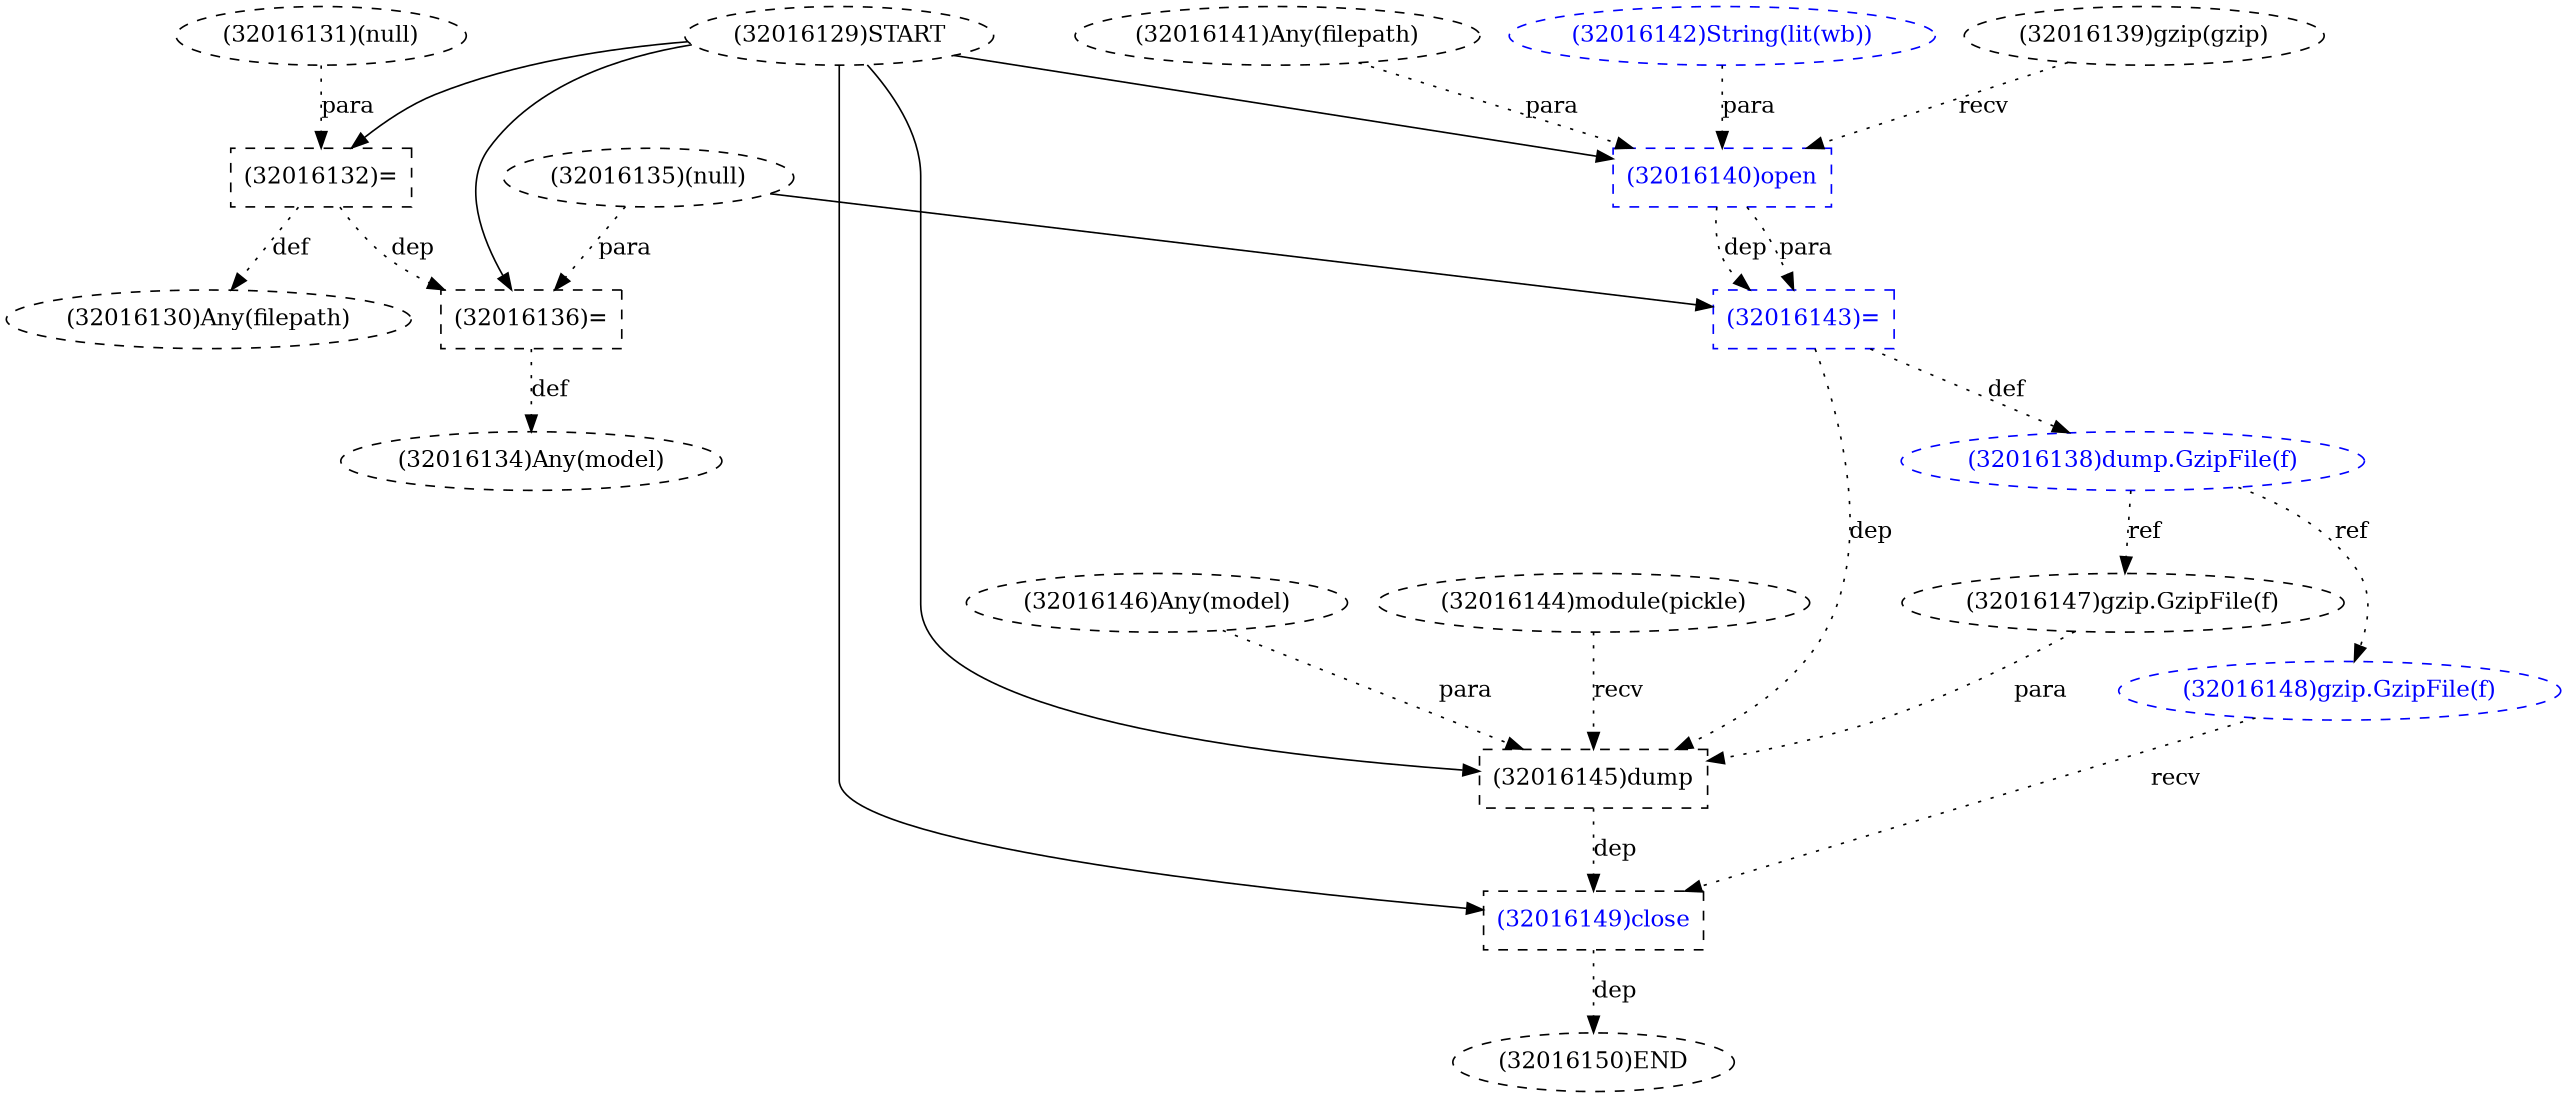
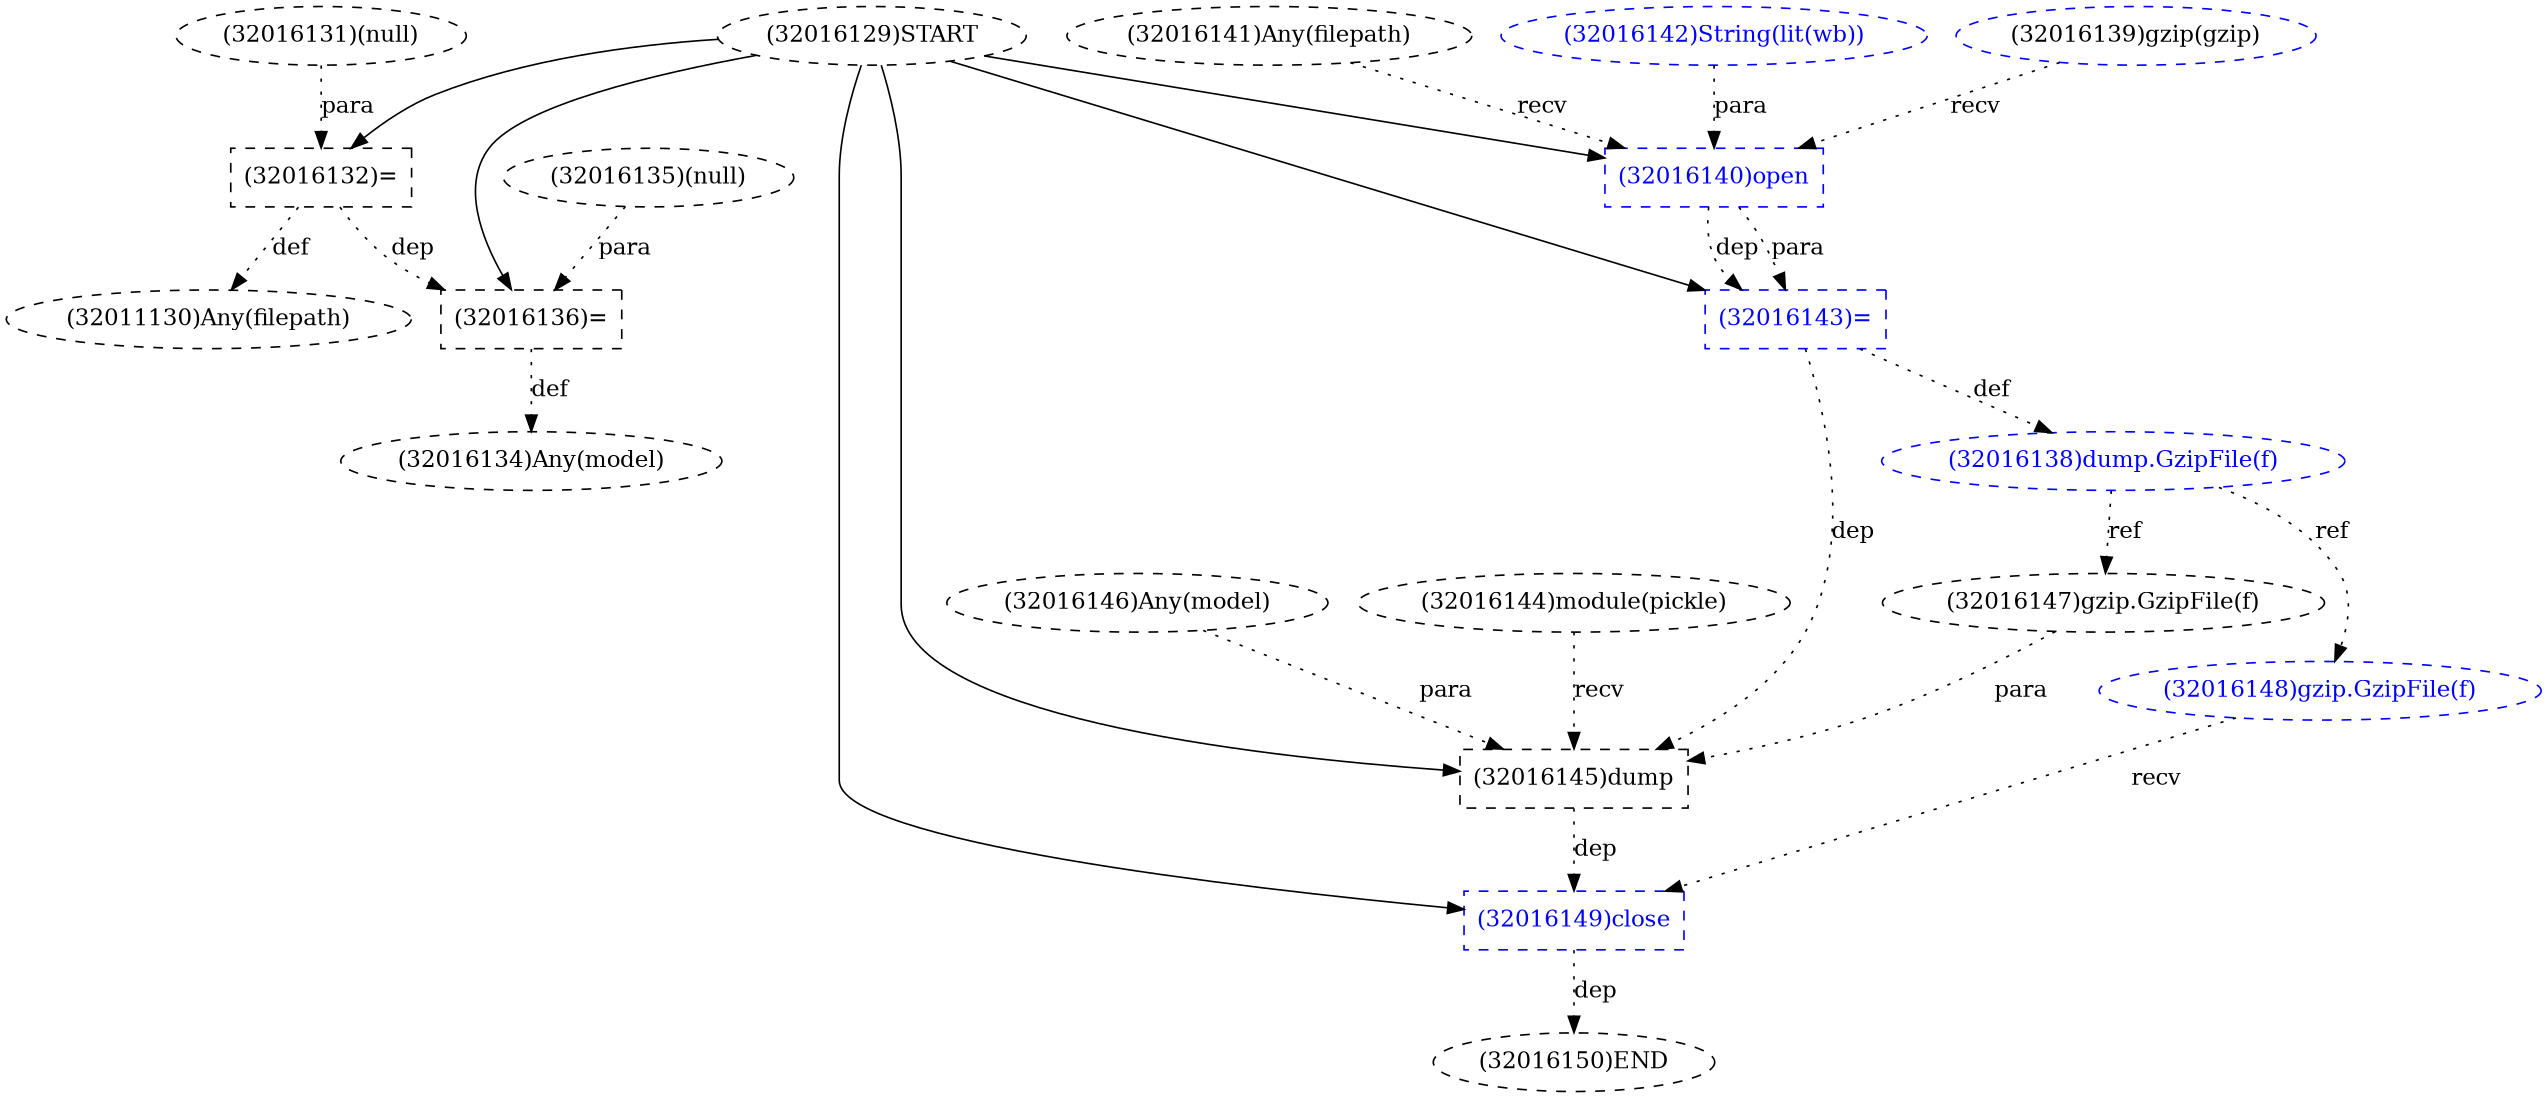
node "(32016139)gzip(gzip)": color black -> blue
edge "(32016141)Any(filepath)" -> "(32016140)open": label "para" -> "recv"
edge "(32016135)(null)" -> "(32016143)=": now "(32016129)START" -> "(32016143)="
node "(32016130)Any(filepath)": label "(32016130)Any(filepath)" -> "(32011130)Any(filepath)"
node "(32016149)close": color black -> blue
